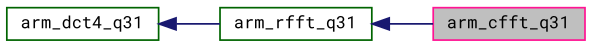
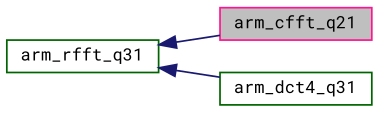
edge "arm_rfft_q31" -> "arm_dct4_q31": reversed
node "arm_cfft_q31": label "arm_cfft_q31" -> "arm_cfft_q21"
